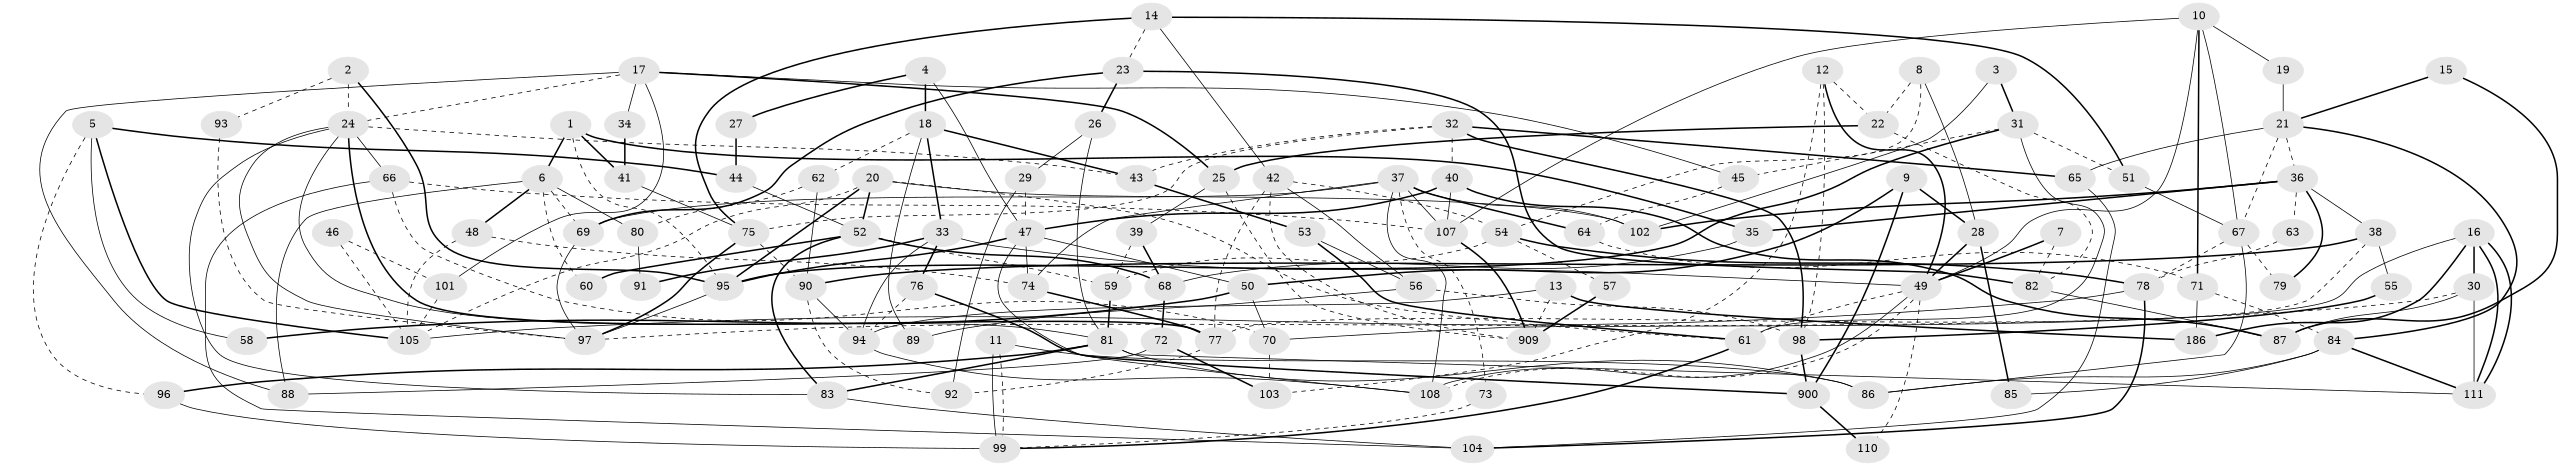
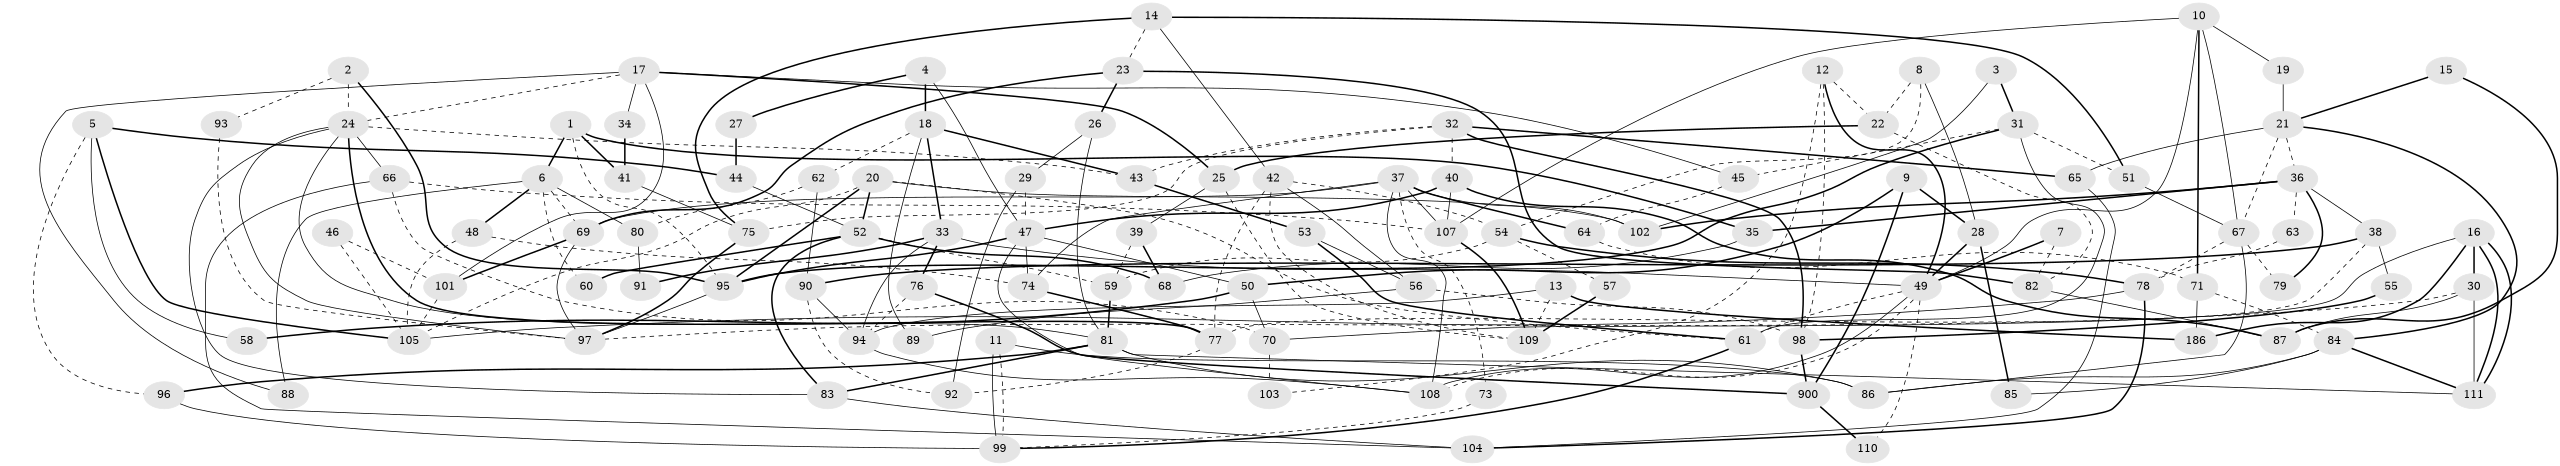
edge "69" -- "101": added
edge "75" -- "90": removed
node "72": removed
node "909": label "909" -> "109"
